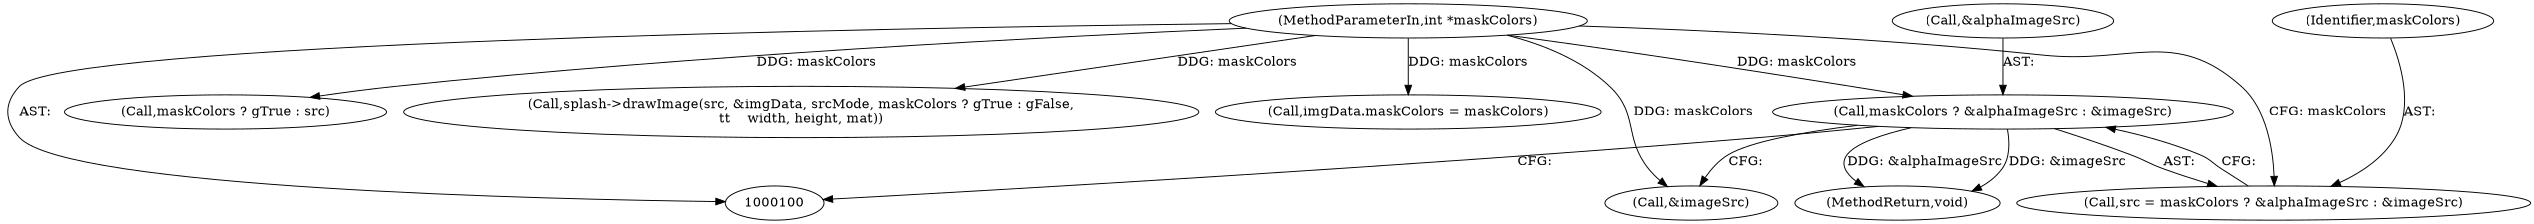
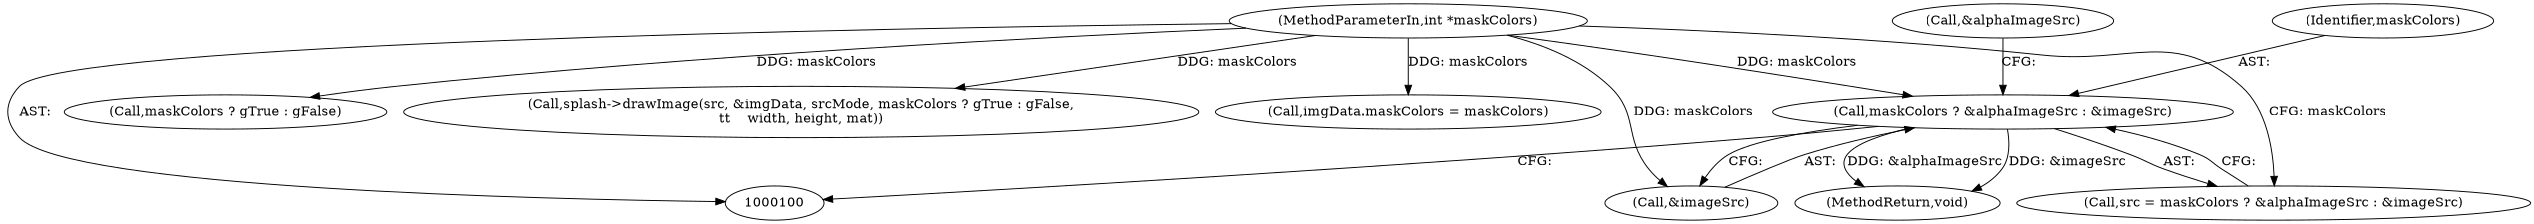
edge "(Call,&alphaImageSrc)" -> "(Call,maskColors ? &alphaImageSrc : &imageSrc)": label "AST: " -> "CFG: "
node "(Call,maskColors ? gTrue : src)": label "(Call,maskColors ? gTrue : src)" -> "(Call,maskColors ? gTrue : gFalse)"
edge "(Identifier,maskColors)" -> "(Call,src = maskColors ? &alphaImageSrc : &imageSrc)": now "(Identifier,maskColors)" -> "(Call,maskColors ? &alphaImageSrc : &imageSrc)"
edge "(Call,&imageSrc)" -> "(Call,maskColors ? &alphaImageSrc : &imageSrc)": added, label "AST:"
